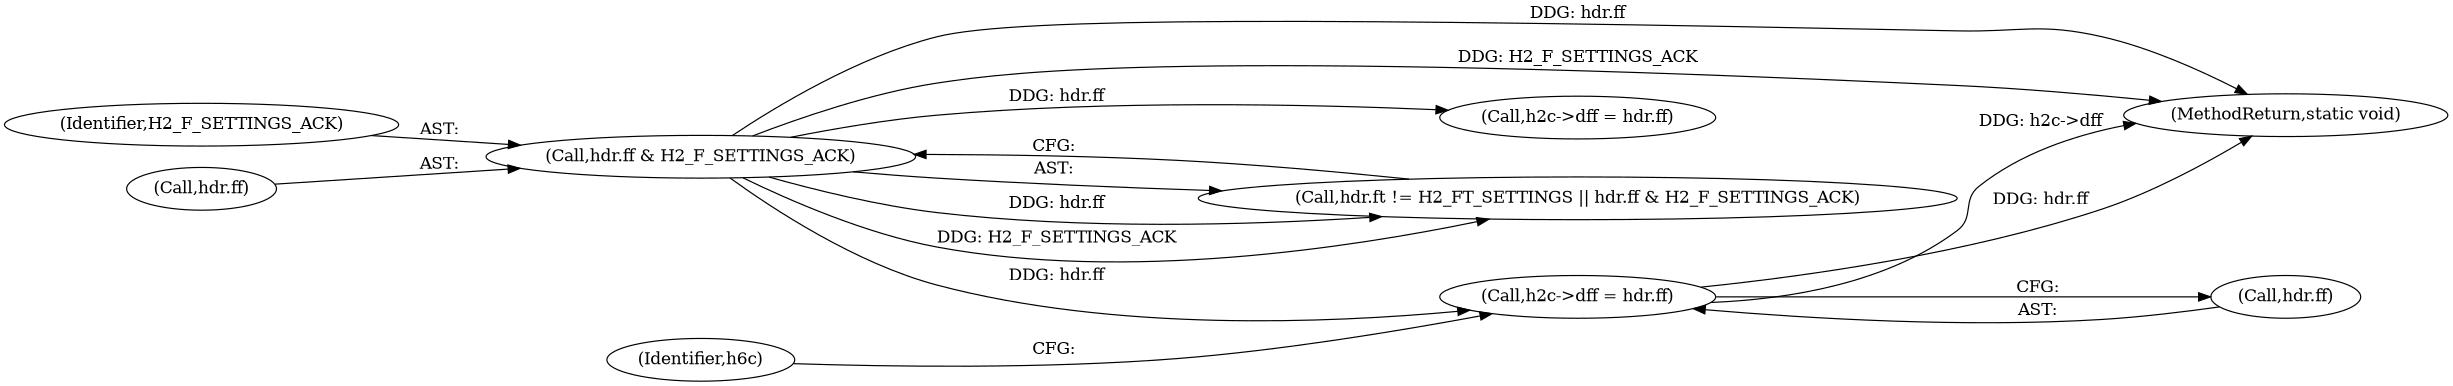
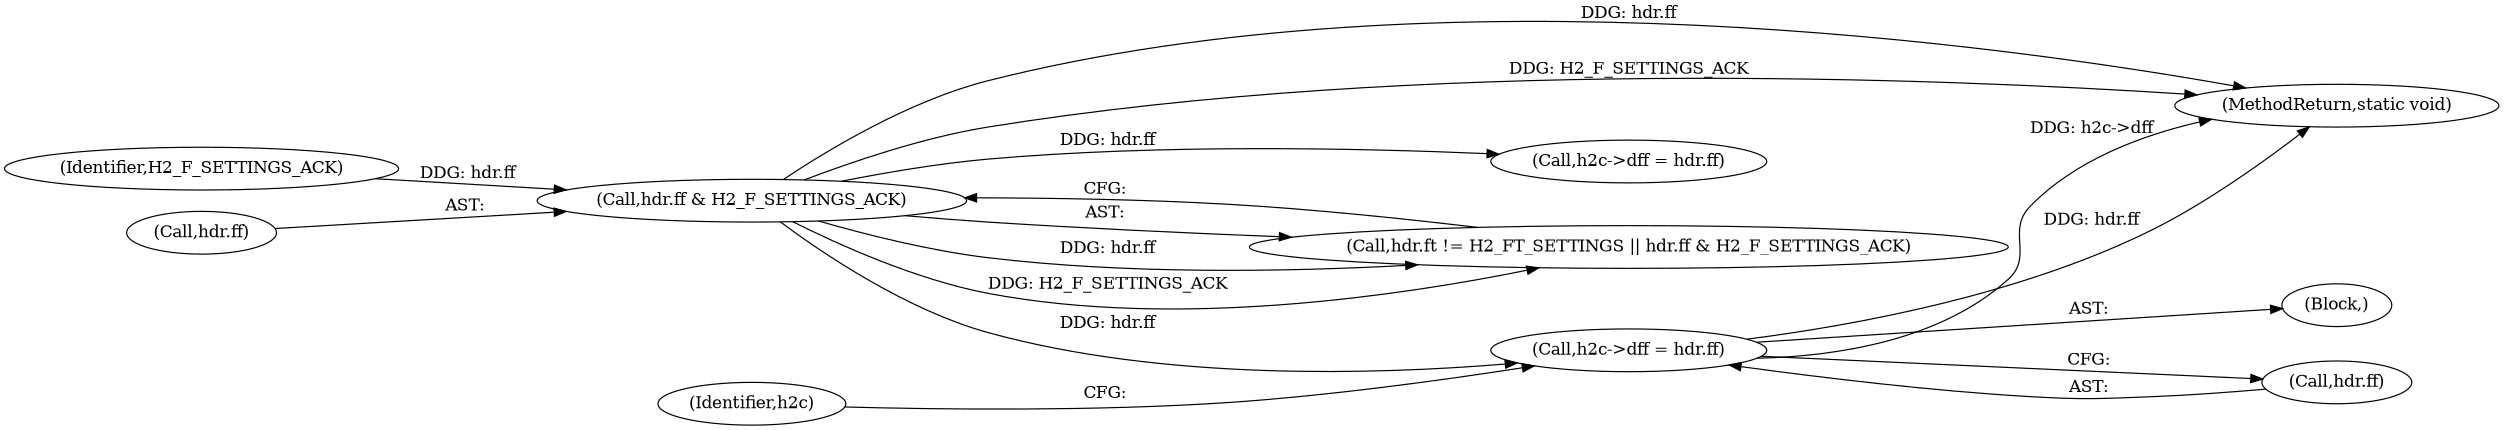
edge "(Identifier,H2_F_SETTINGS_ACK)" -> "(Call,hdr.ff & H2_F_SETTINGS_ACK)": label "AST: " -> "DDG: hdr.ff"
node "(Block,)": added
node "(Identifier,h6c)": label "(Identifier,h6c)" -> "(Identifier,h2c)"
